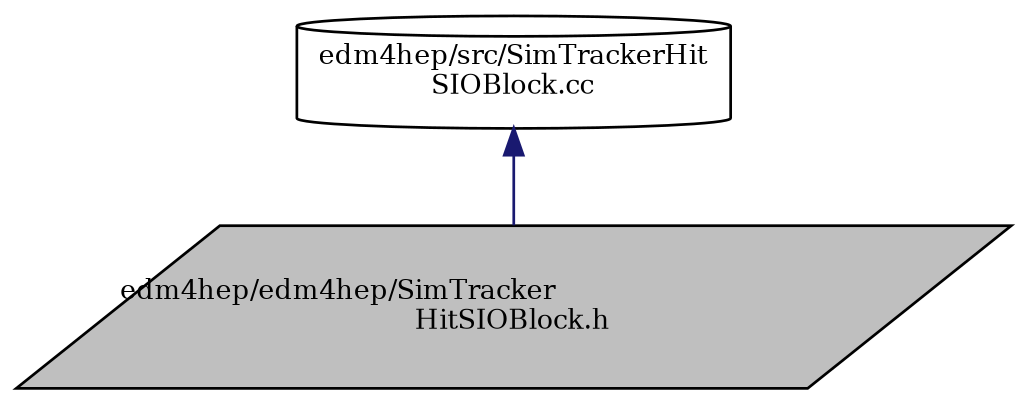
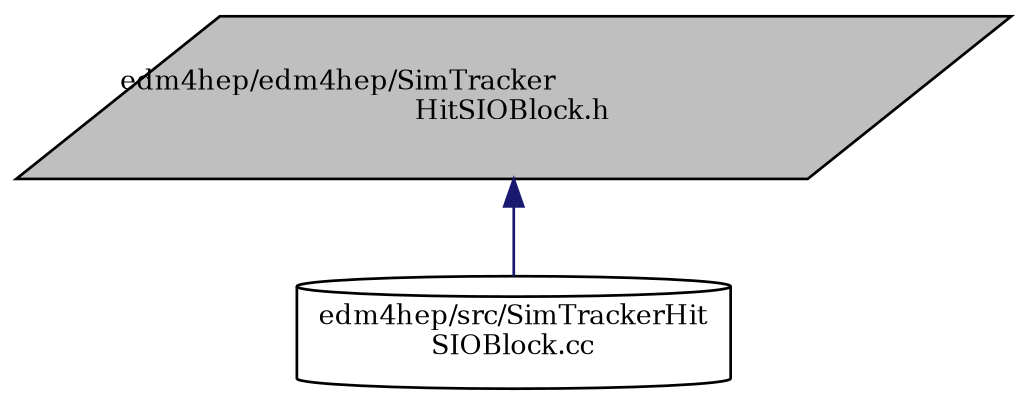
edge "edm4hep/edm4hep/SimTracker HitSIOBlock.h" -> "edm4hep/src/SimTrackerHit SIOBlock.cc": reversed
